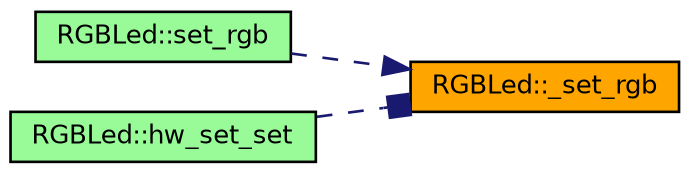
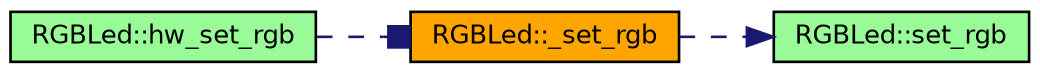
edge "RGBLed::set_rgb" -> "RGBLed::_set_rgb": reversed
node "RGBLed::hw_set_set": label "RGBLed::hw_set_set" -> "RGBLed::hw_set_rgb"
